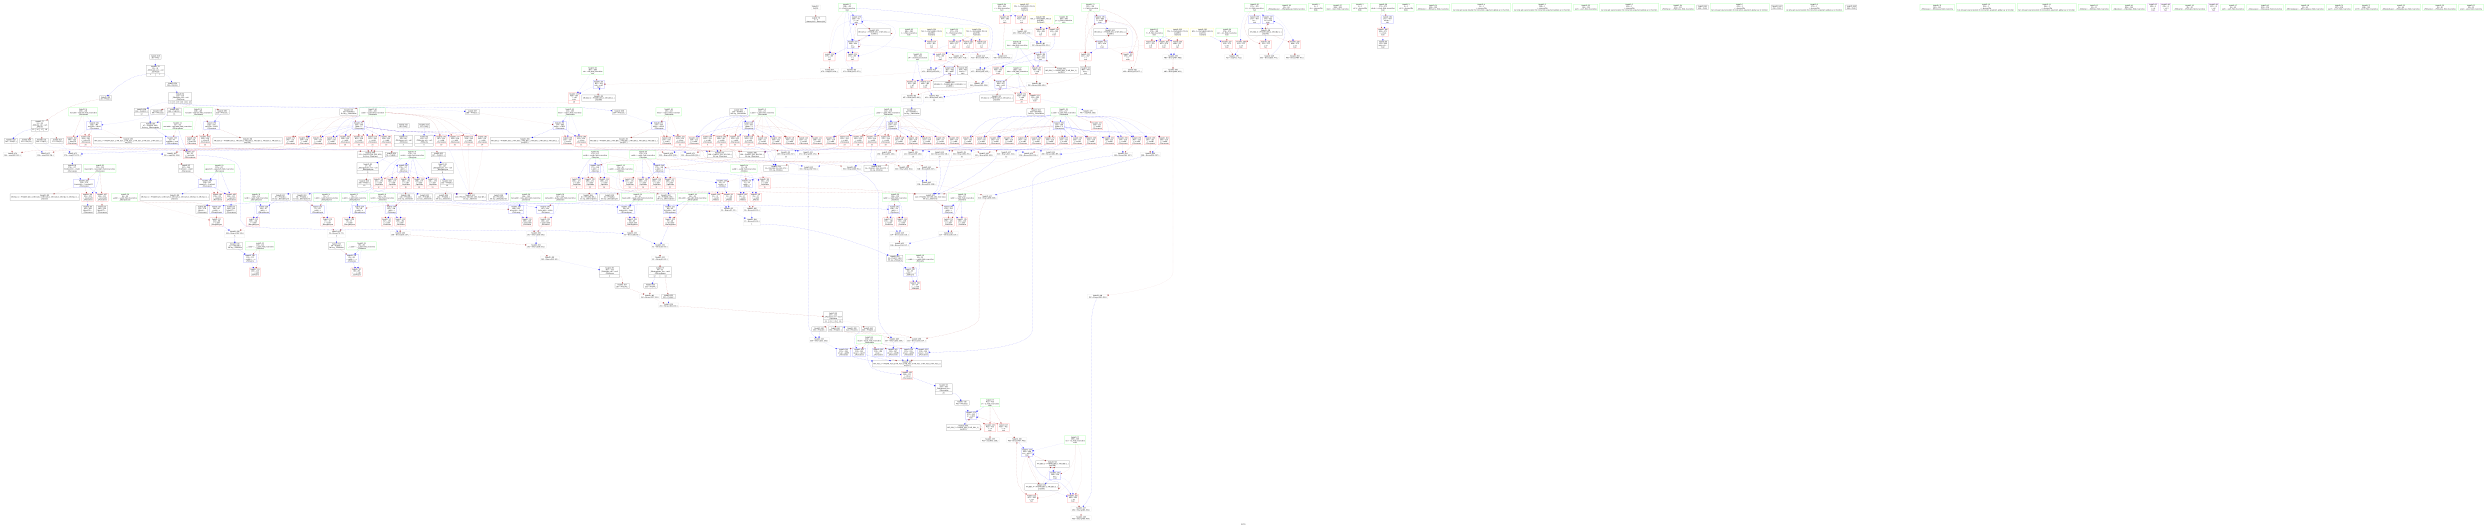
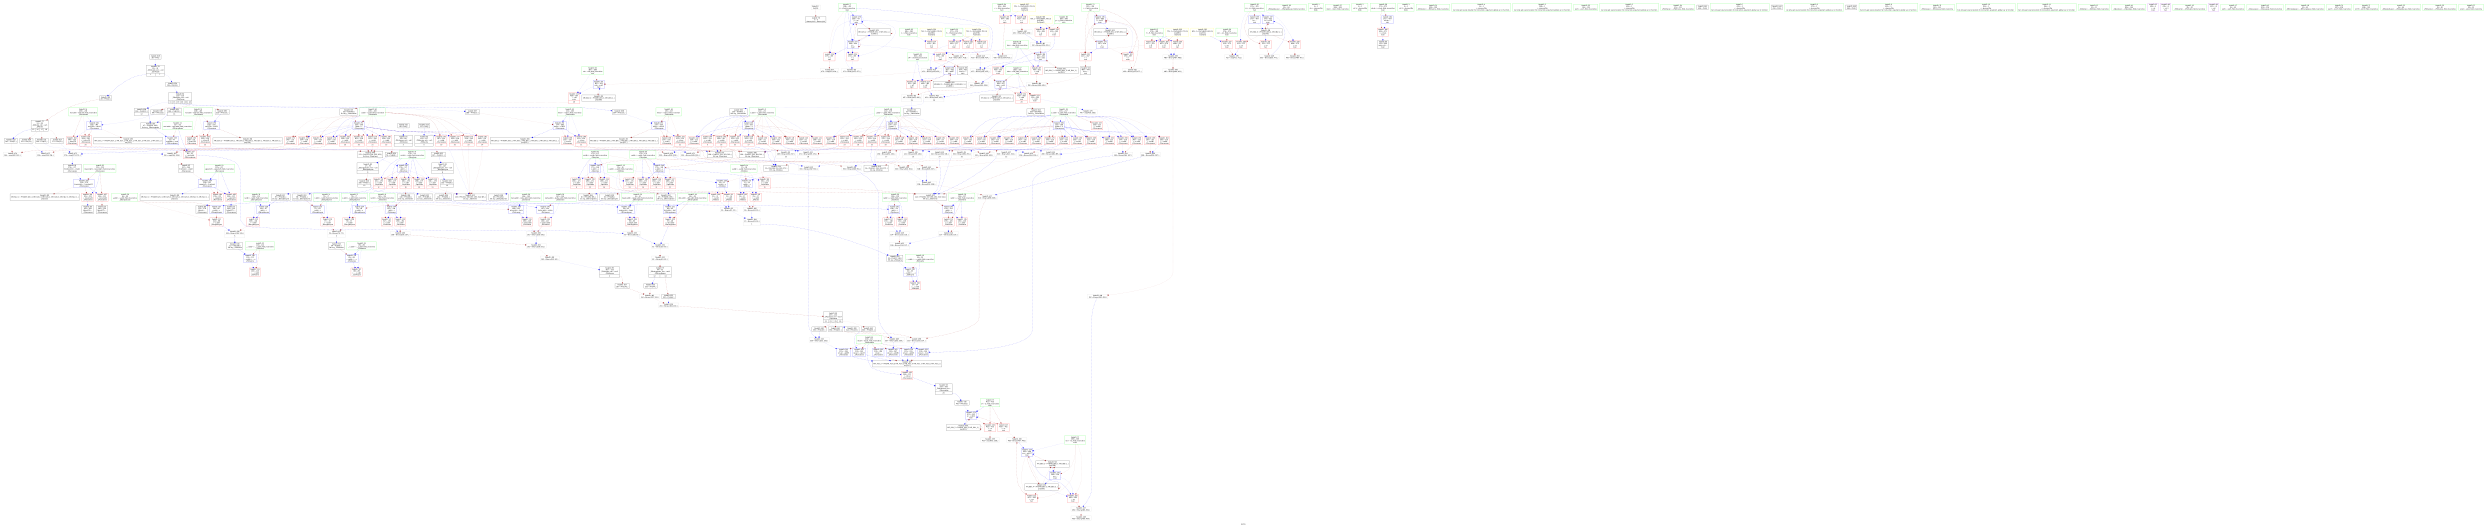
node "NodeID: 9": added
